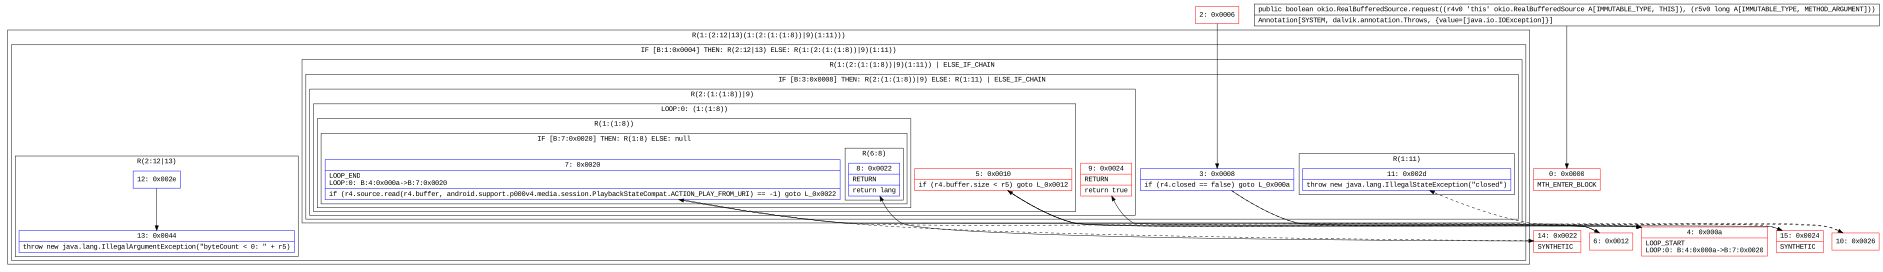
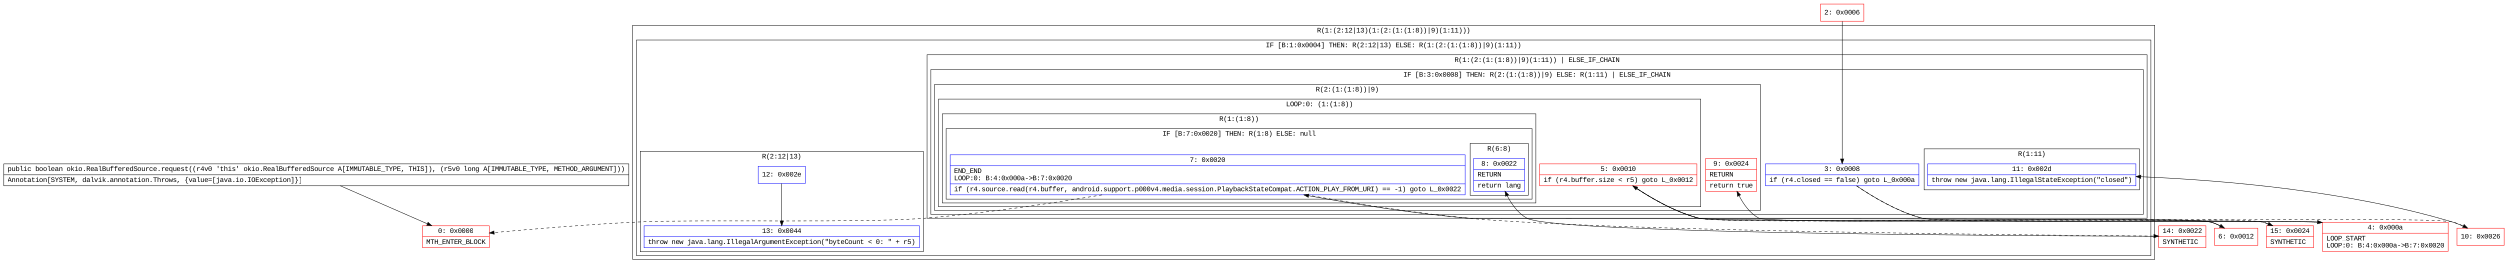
node "7: 0x0020": text "LOOP_END" -> "END_END"
edge "10: 0x0026" -> "11: 0x002d": style dashed -> solid
edge "7: 0x0020" -> "4: 0x000a": now "7: 0x0020" -> "0: 0x0000"
